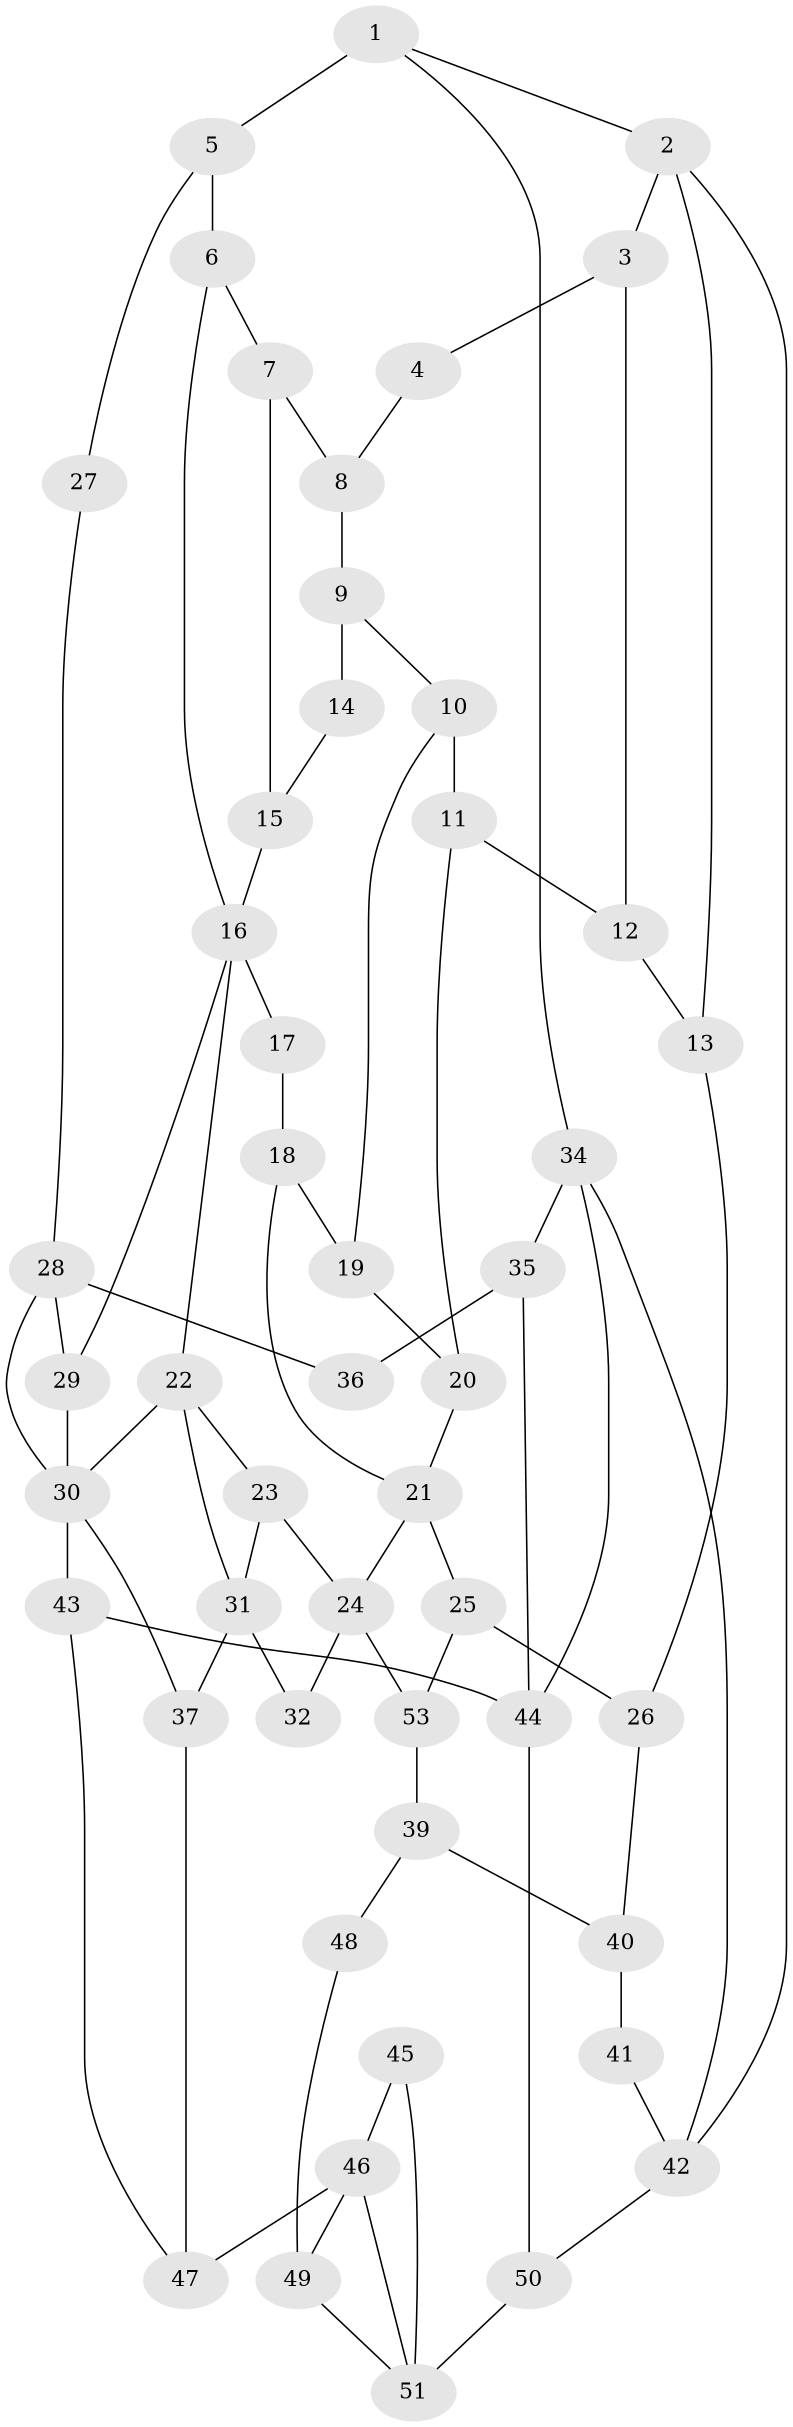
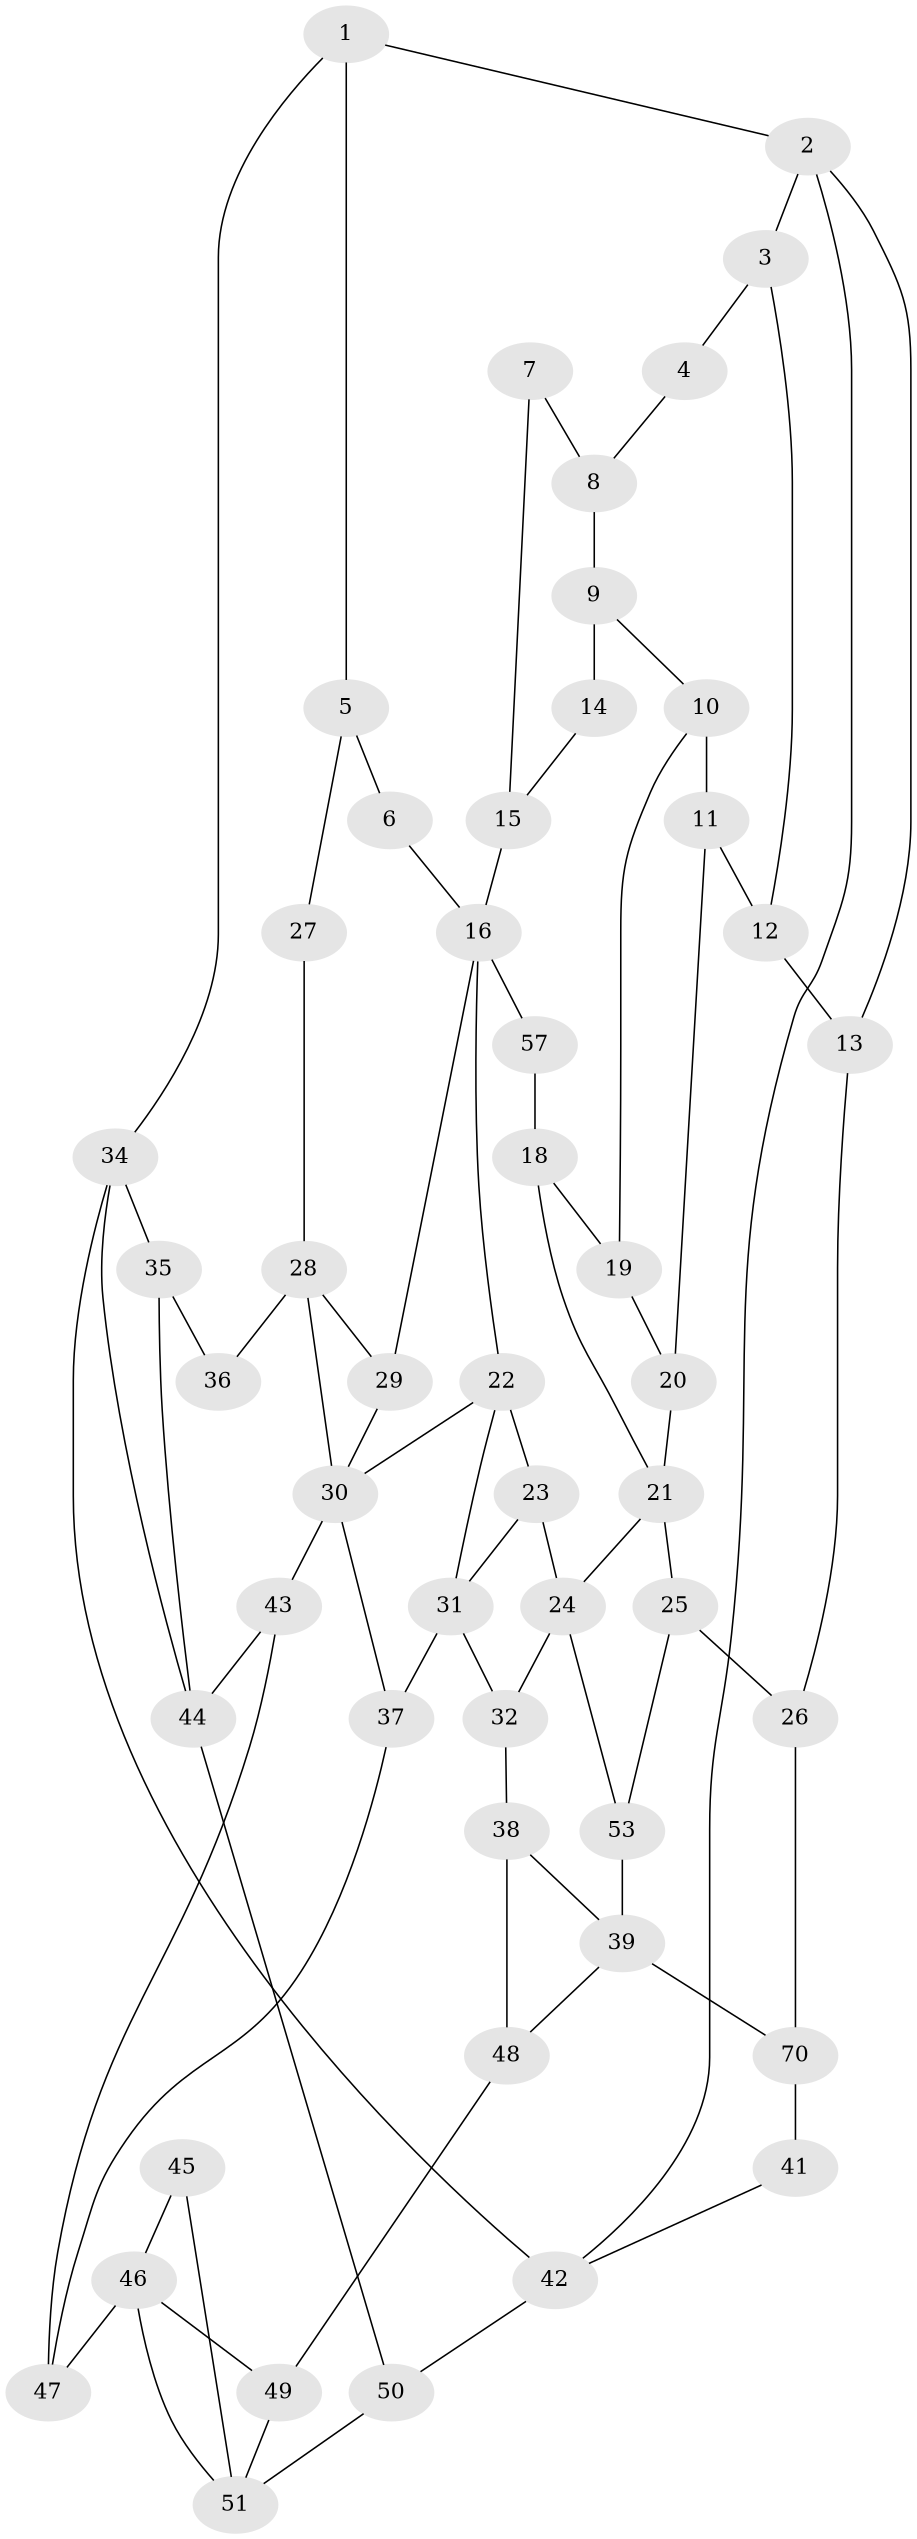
edge "6" -- "7": removed
node "17": label "17" -> "57"
node "38": added
node "40": label "40" -> "70"
